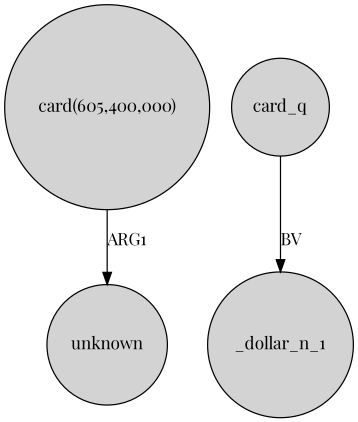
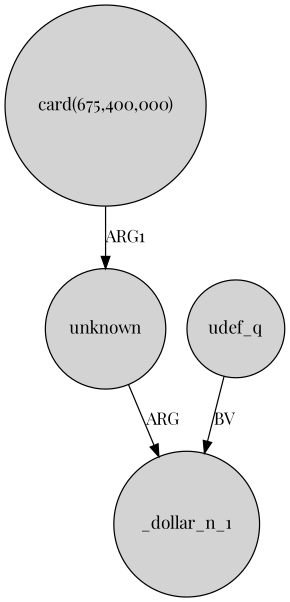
node "card(605,400,000)": label "card(605,400,000)" -> "card(675,400,000)"
node "card_q": label "card_q" -> "udef_q"
edge "unknown" -> "_dollar_n_1": added, label "ARG"
